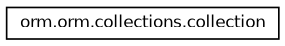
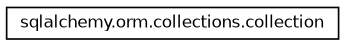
node "orm.orm.collections.collection": label "orm.orm.collections.collection" -> "sqlalchemy.orm.collections.collection"
